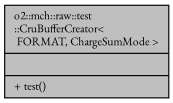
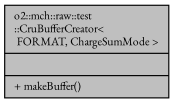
node "o2::mch::raw::test": text "+ test()" -> "+ makeBuffer()"
